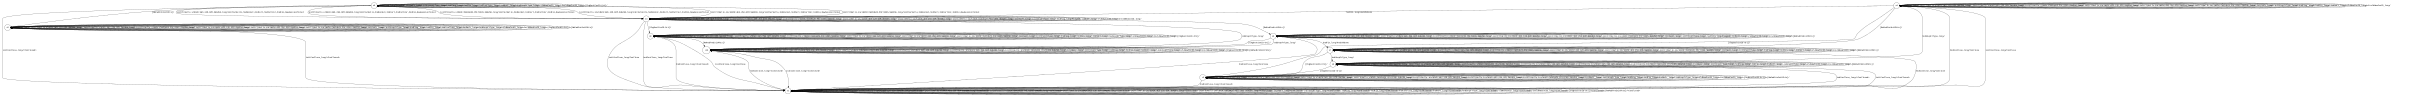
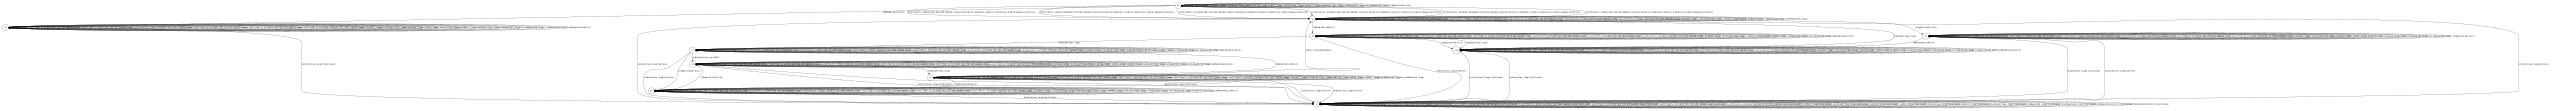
edge "s5" -> "s7": label "hndFin_long/HndshkDone " -> "hndUnxpFrType_long/ "
edge "s7" -> "s9": label "hndUnxpFrType_long/ " -> "hndUnxpFrType_invldACK/ "
edge "s4" -> "s9": reversed
edge "s0" -> "s1": removed, label "initConClose_long/<ConClosed>"
